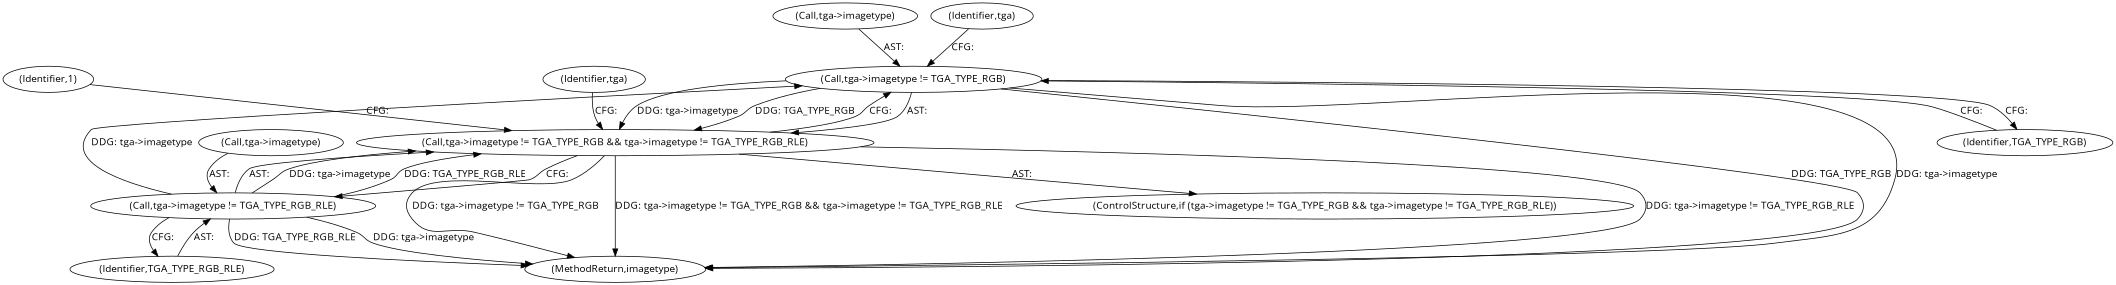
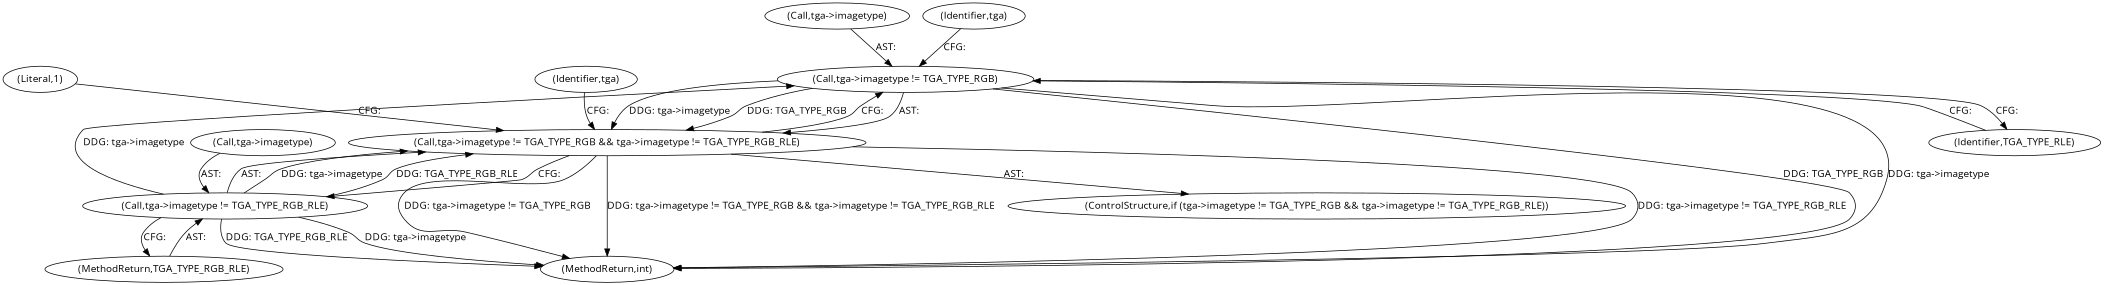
node "(Identifier,1)": label "(Identifier,1)" -> "(Literal,1)"
node "(Identifier,TGA_TYPE_RGB)": label "(Identifier,TGA_TYPE_RGB)" -> "(Identifier,TGA_TYPE_RLE)"
node "(Identifier,TGA_TYPE_RGB_RLE)": label "(Identifier,TGA_TYPE_RGB_RLE)" -> "(MethodReturn,TGA_TYPE_RGB_RLE)"
node "(MethodReturn,imagetype)": label "(MethodReturn,imagetype)" -> "(MethodReturn,int)"
